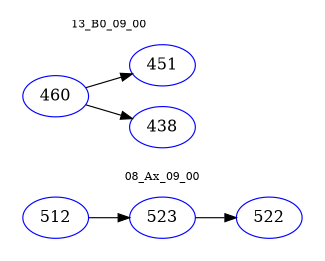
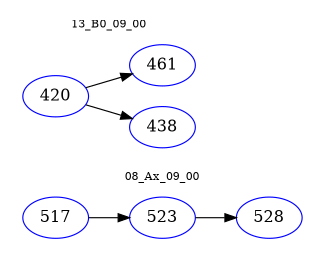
node "451": label "451" -> "461"
node "460": label "460" -> "420"
node "512": label "512" -> "517"
node "522": label "522" -> "528"
